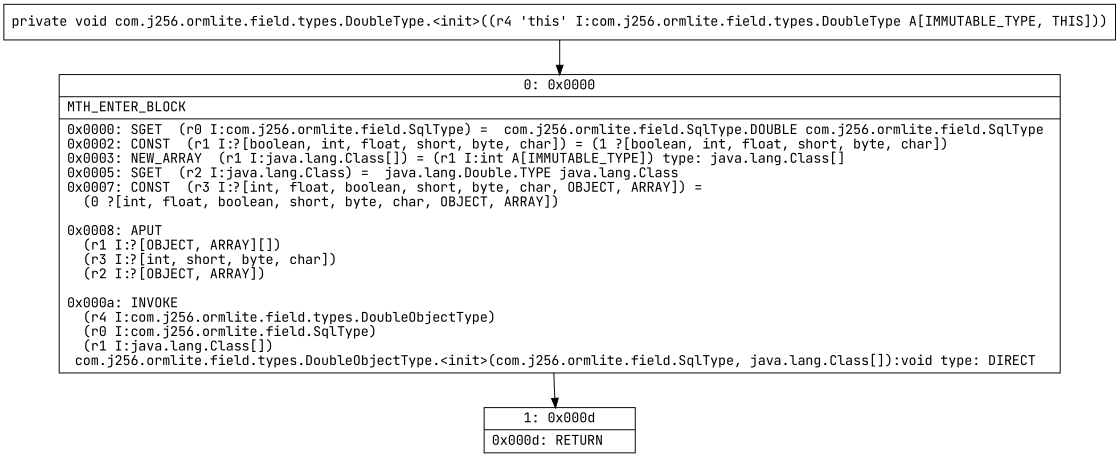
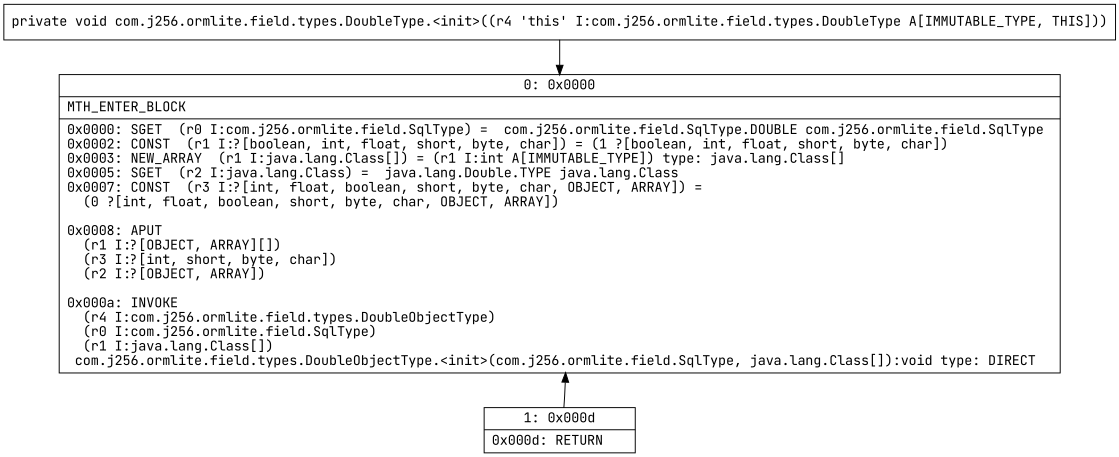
edge "0: 0x0000" -> "1: 0x000d": reversed
